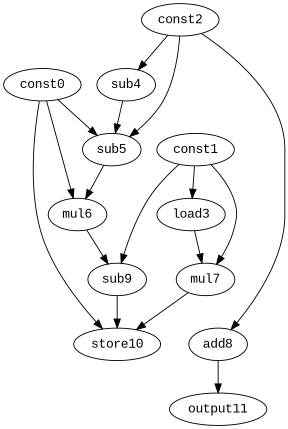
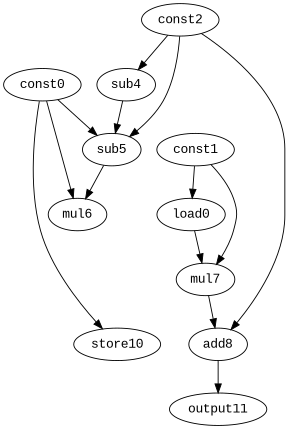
node "load3": label "load3" -> "load0"
node "sub9": removed
edge "mul7" -> "store10": now "mul7" -> "add8"
